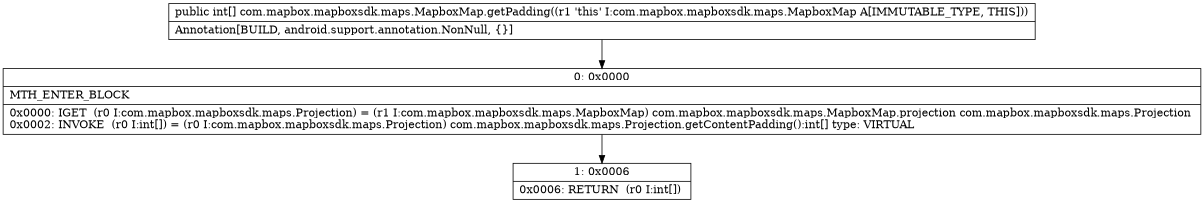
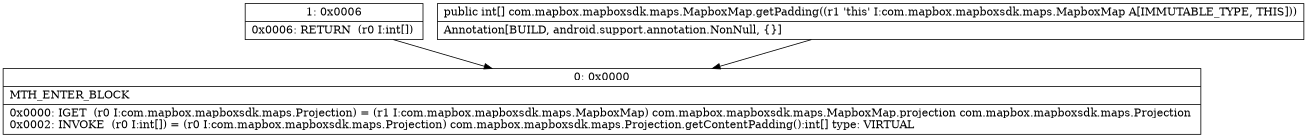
edge "0: 0x0000" -> "1: 0x0006": reversed
